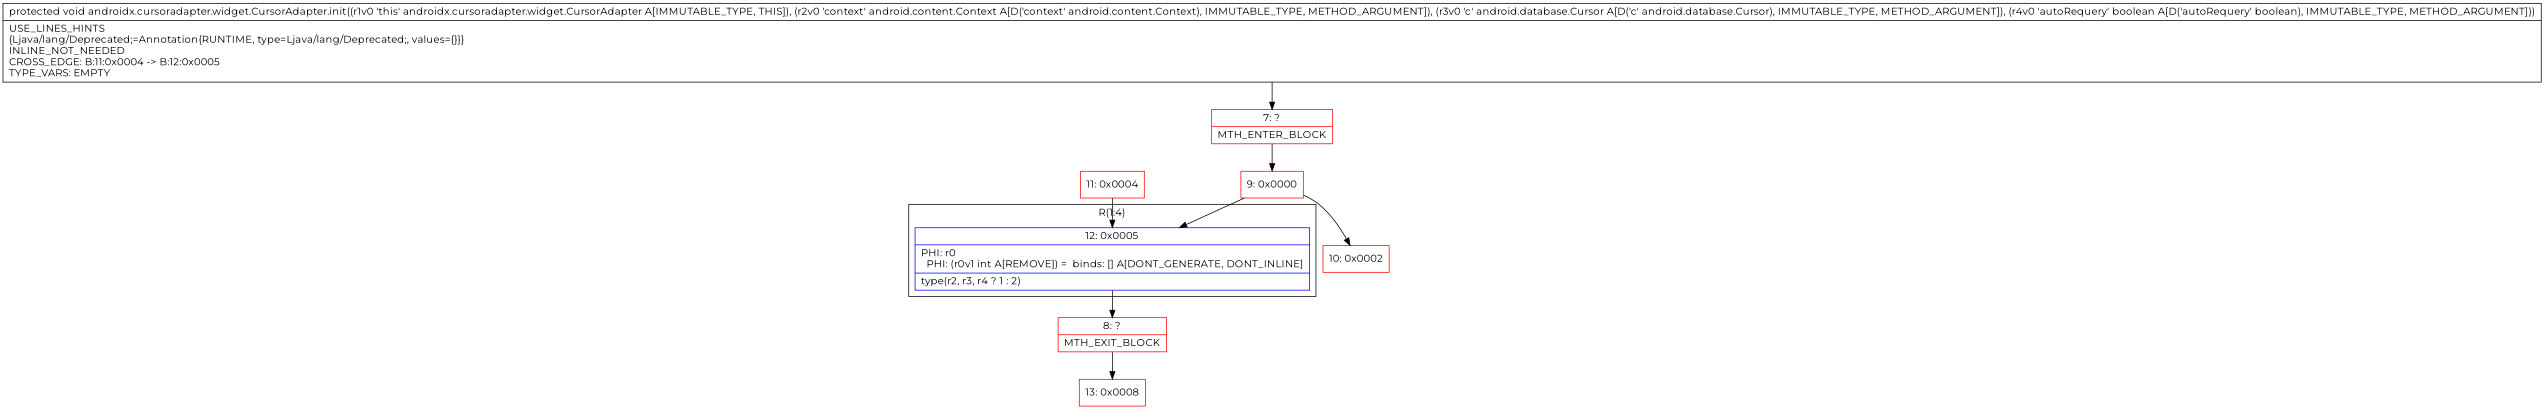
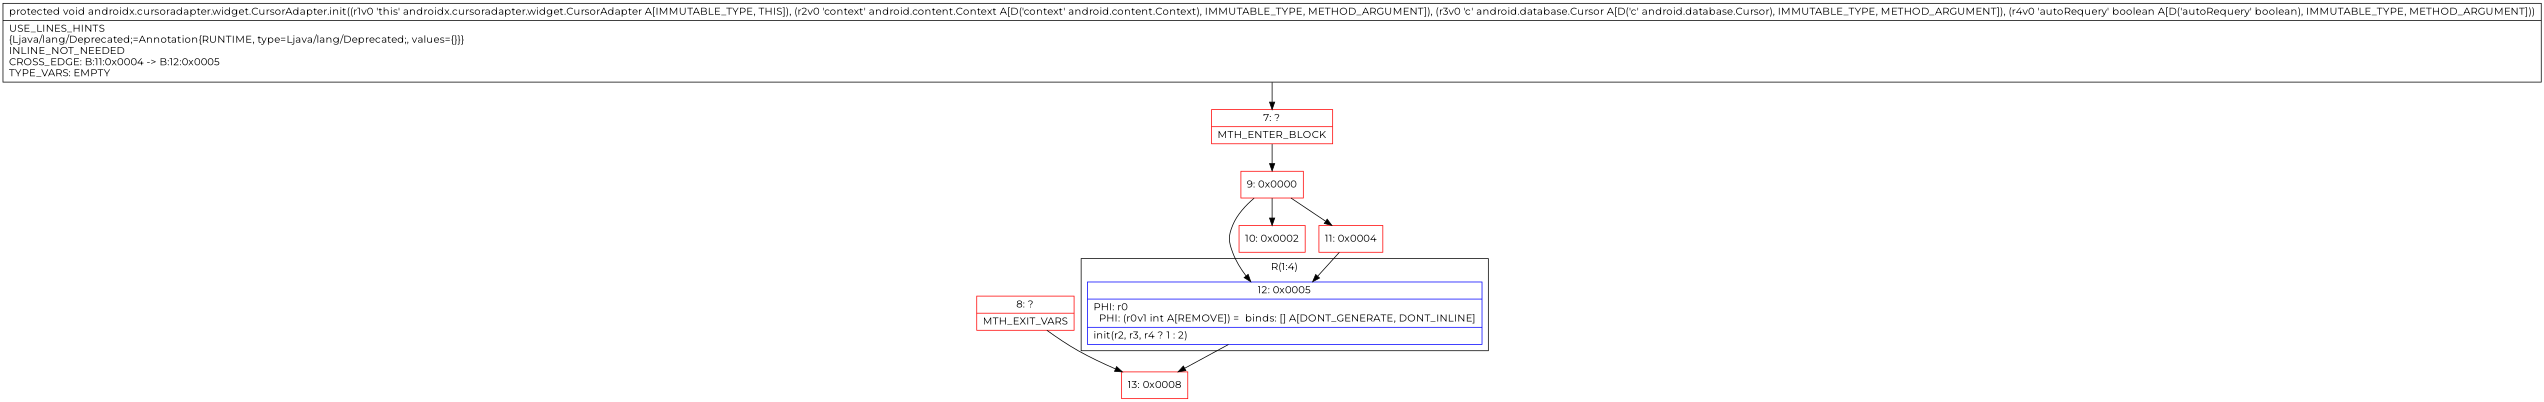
edge "9: 0x0000" -> "11: 0x0004": added
node "12: 0x0005": text "type(r2, r3, r4 ? 1 : 2)" -> "init(r2, r3, r4 ? 1 : 2)"
edge "12: 0x0005" -> "8: ?": now "12: 0x0005" -> "13: 0x0008"
node "8: ?": text "MTH_EXIT_BLOCK" -> "MTH_EXIT_VARS"
